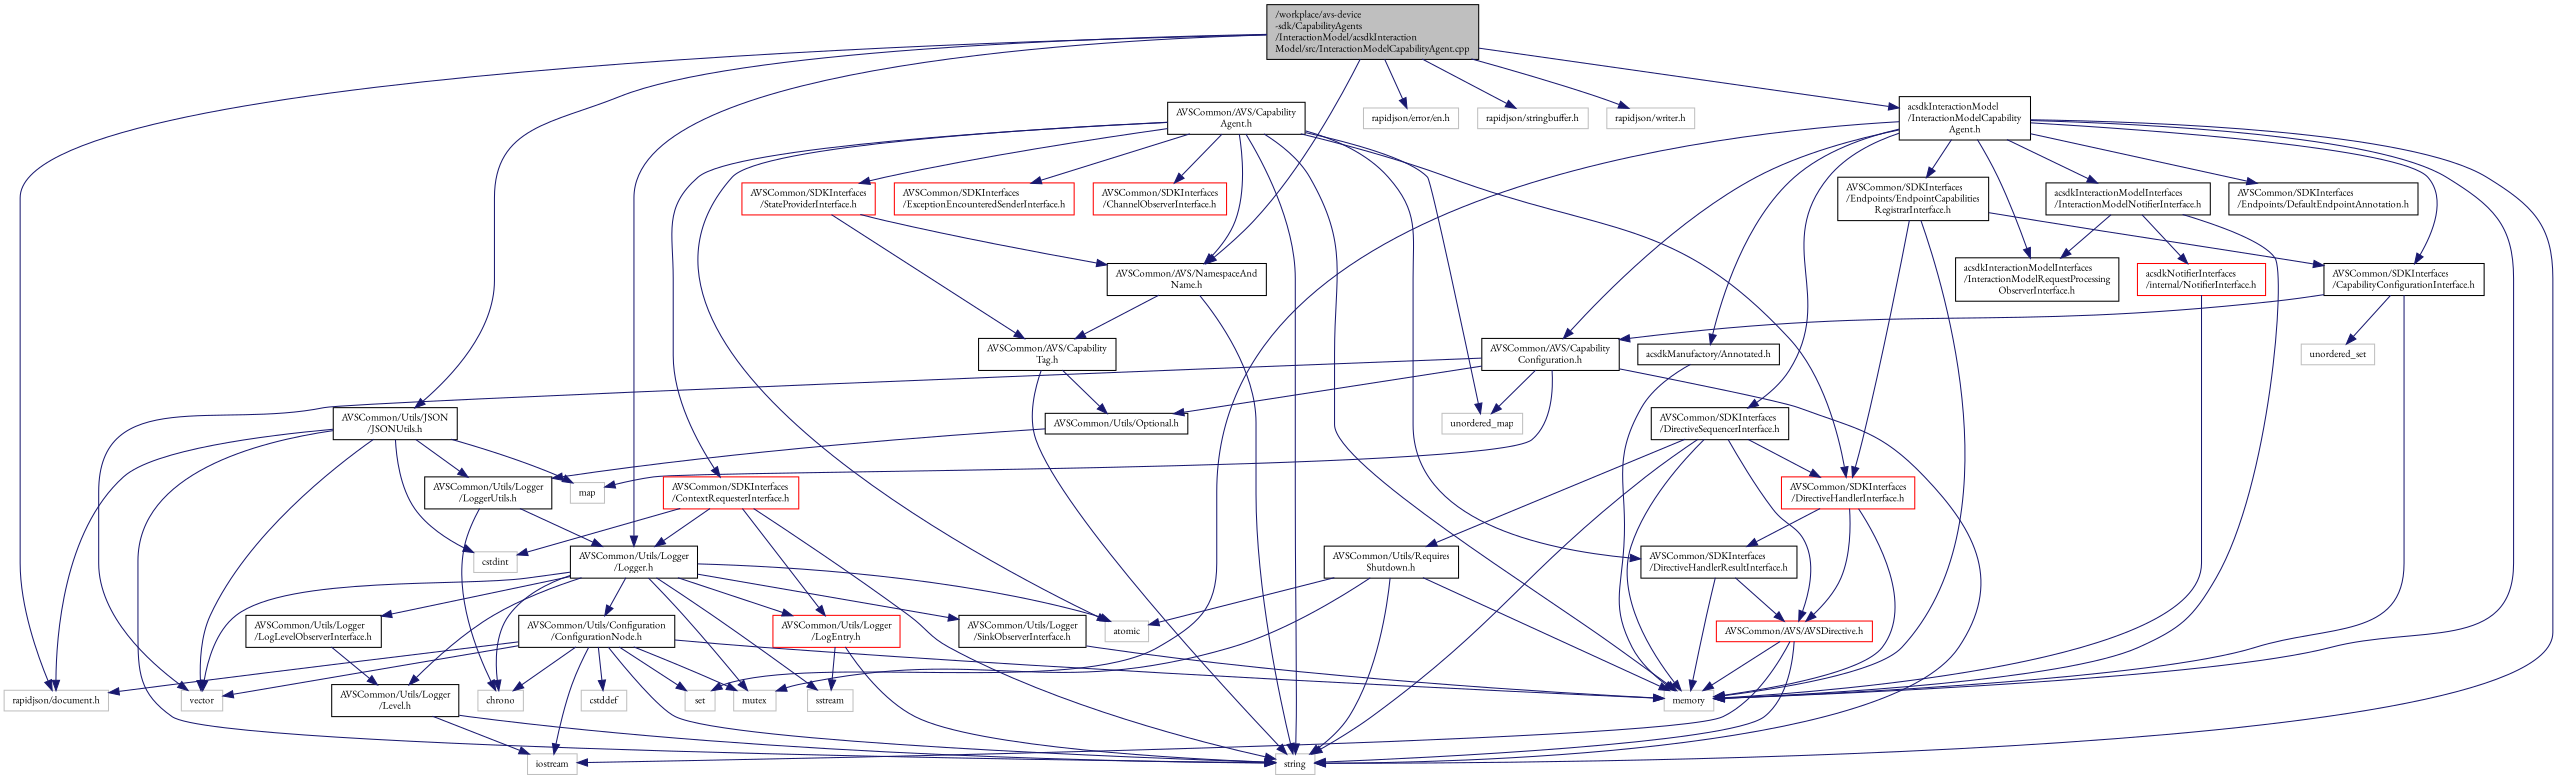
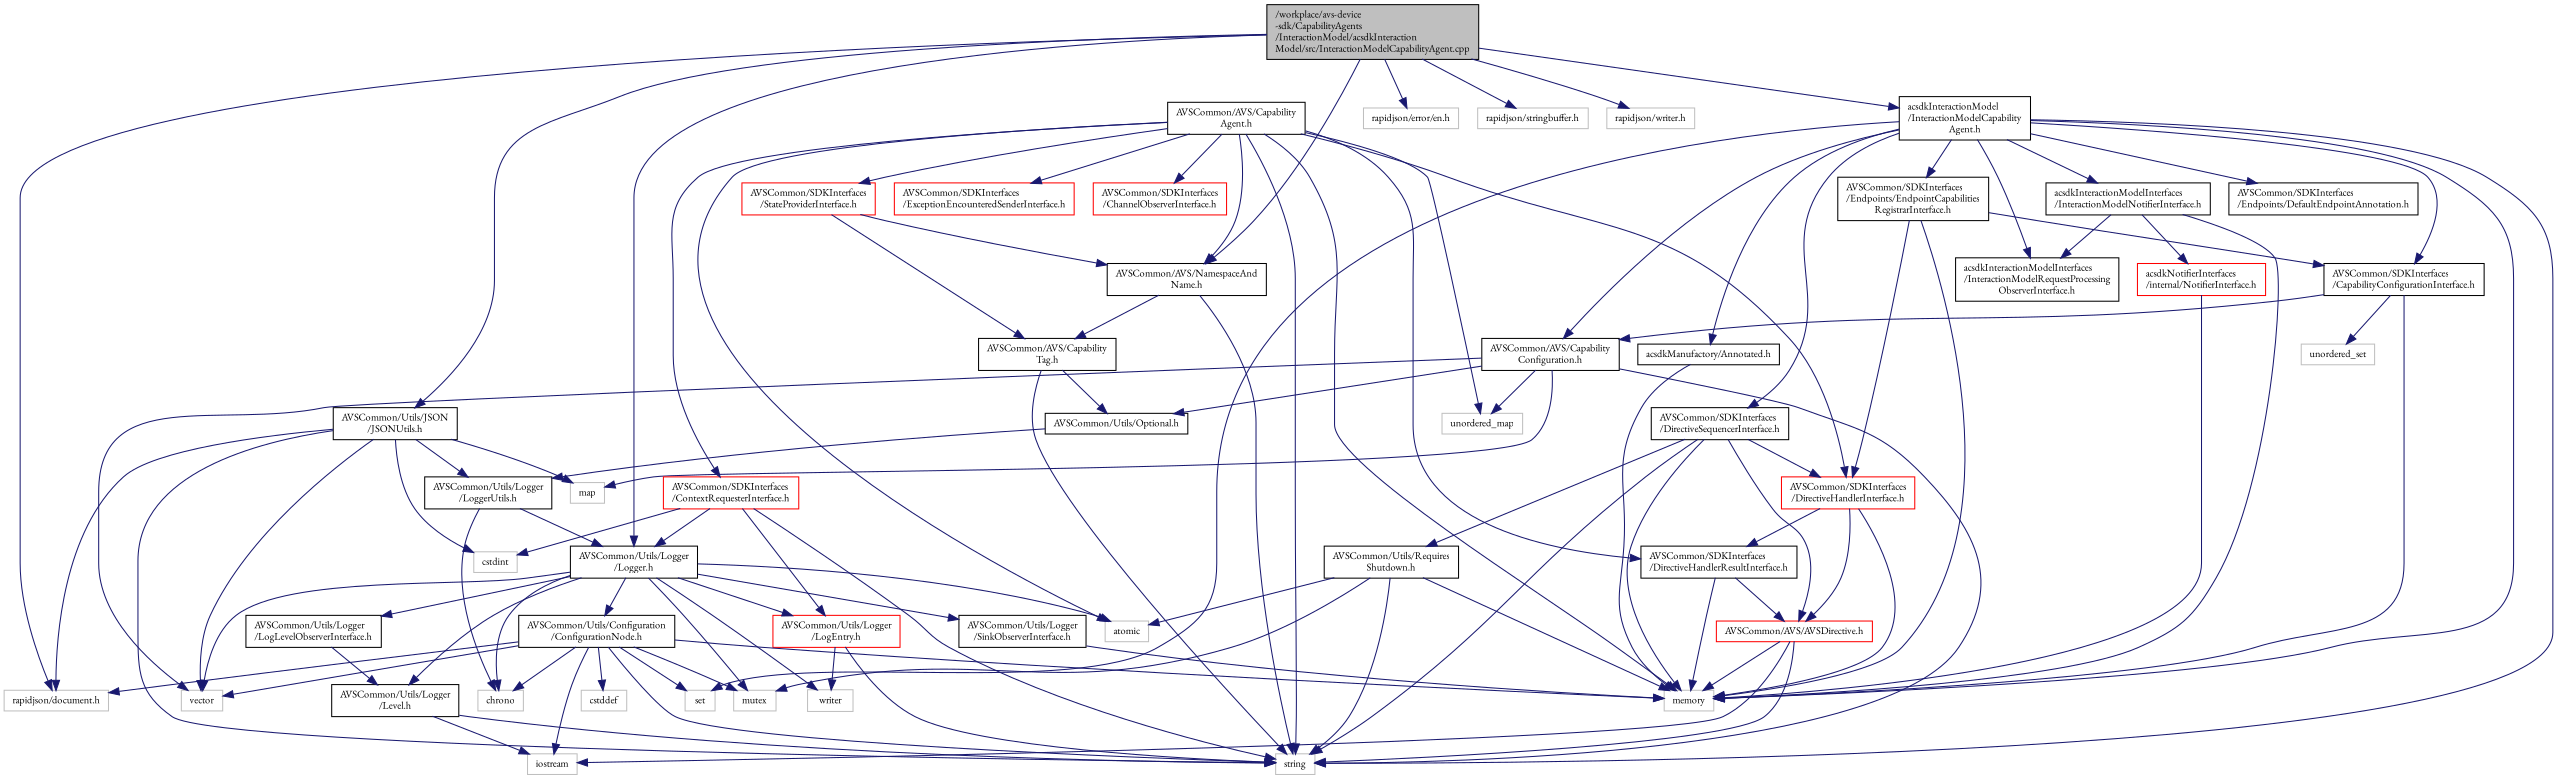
node "sstream": label "sstream" -> "writer"
